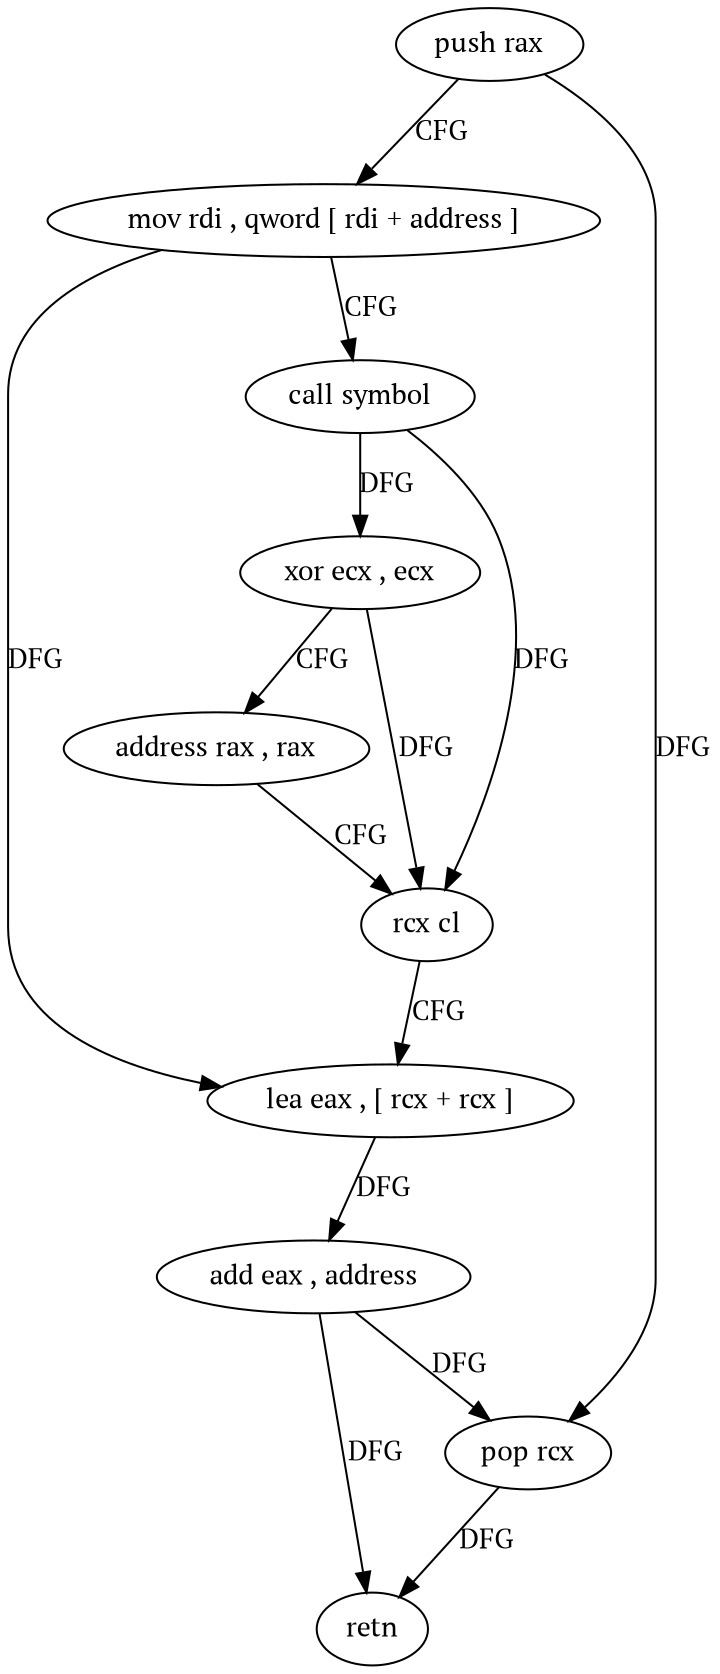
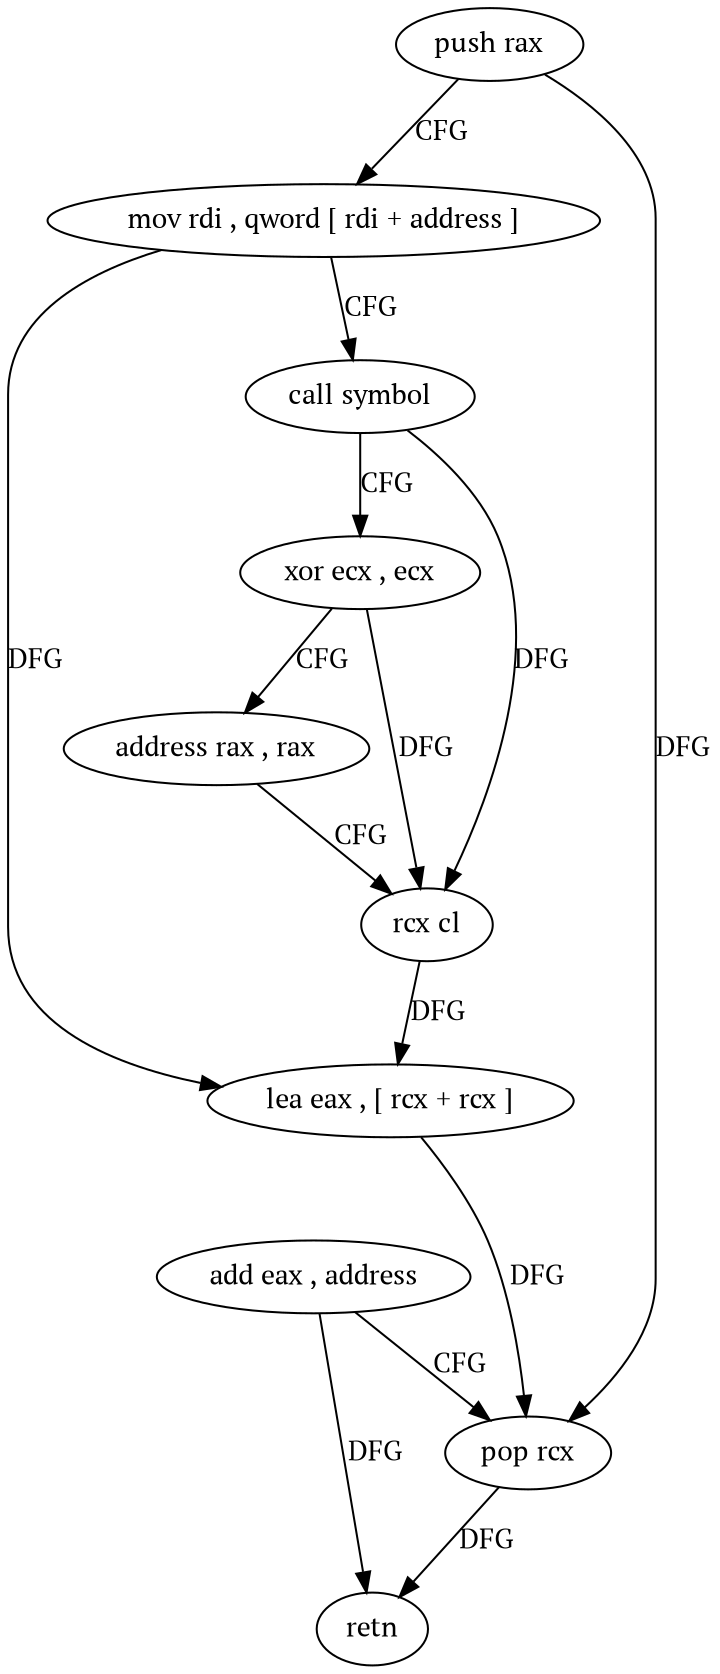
edge "call symbol" -> "xor ecx , ecx": label "DFG" -> "CFG"
edge "rcx cl" -> "lea eax , [ rcx + rcx ]": label "CFG" -> "DFG"
edge "lea eax , [ rcx + rcx ]" -> "add eax , address": now "lea eax , [ rcx + rcx ]" -> "pop rcx"
edge "add eax , address" -> "pop rcx": label "DFG" -> "CFG"
